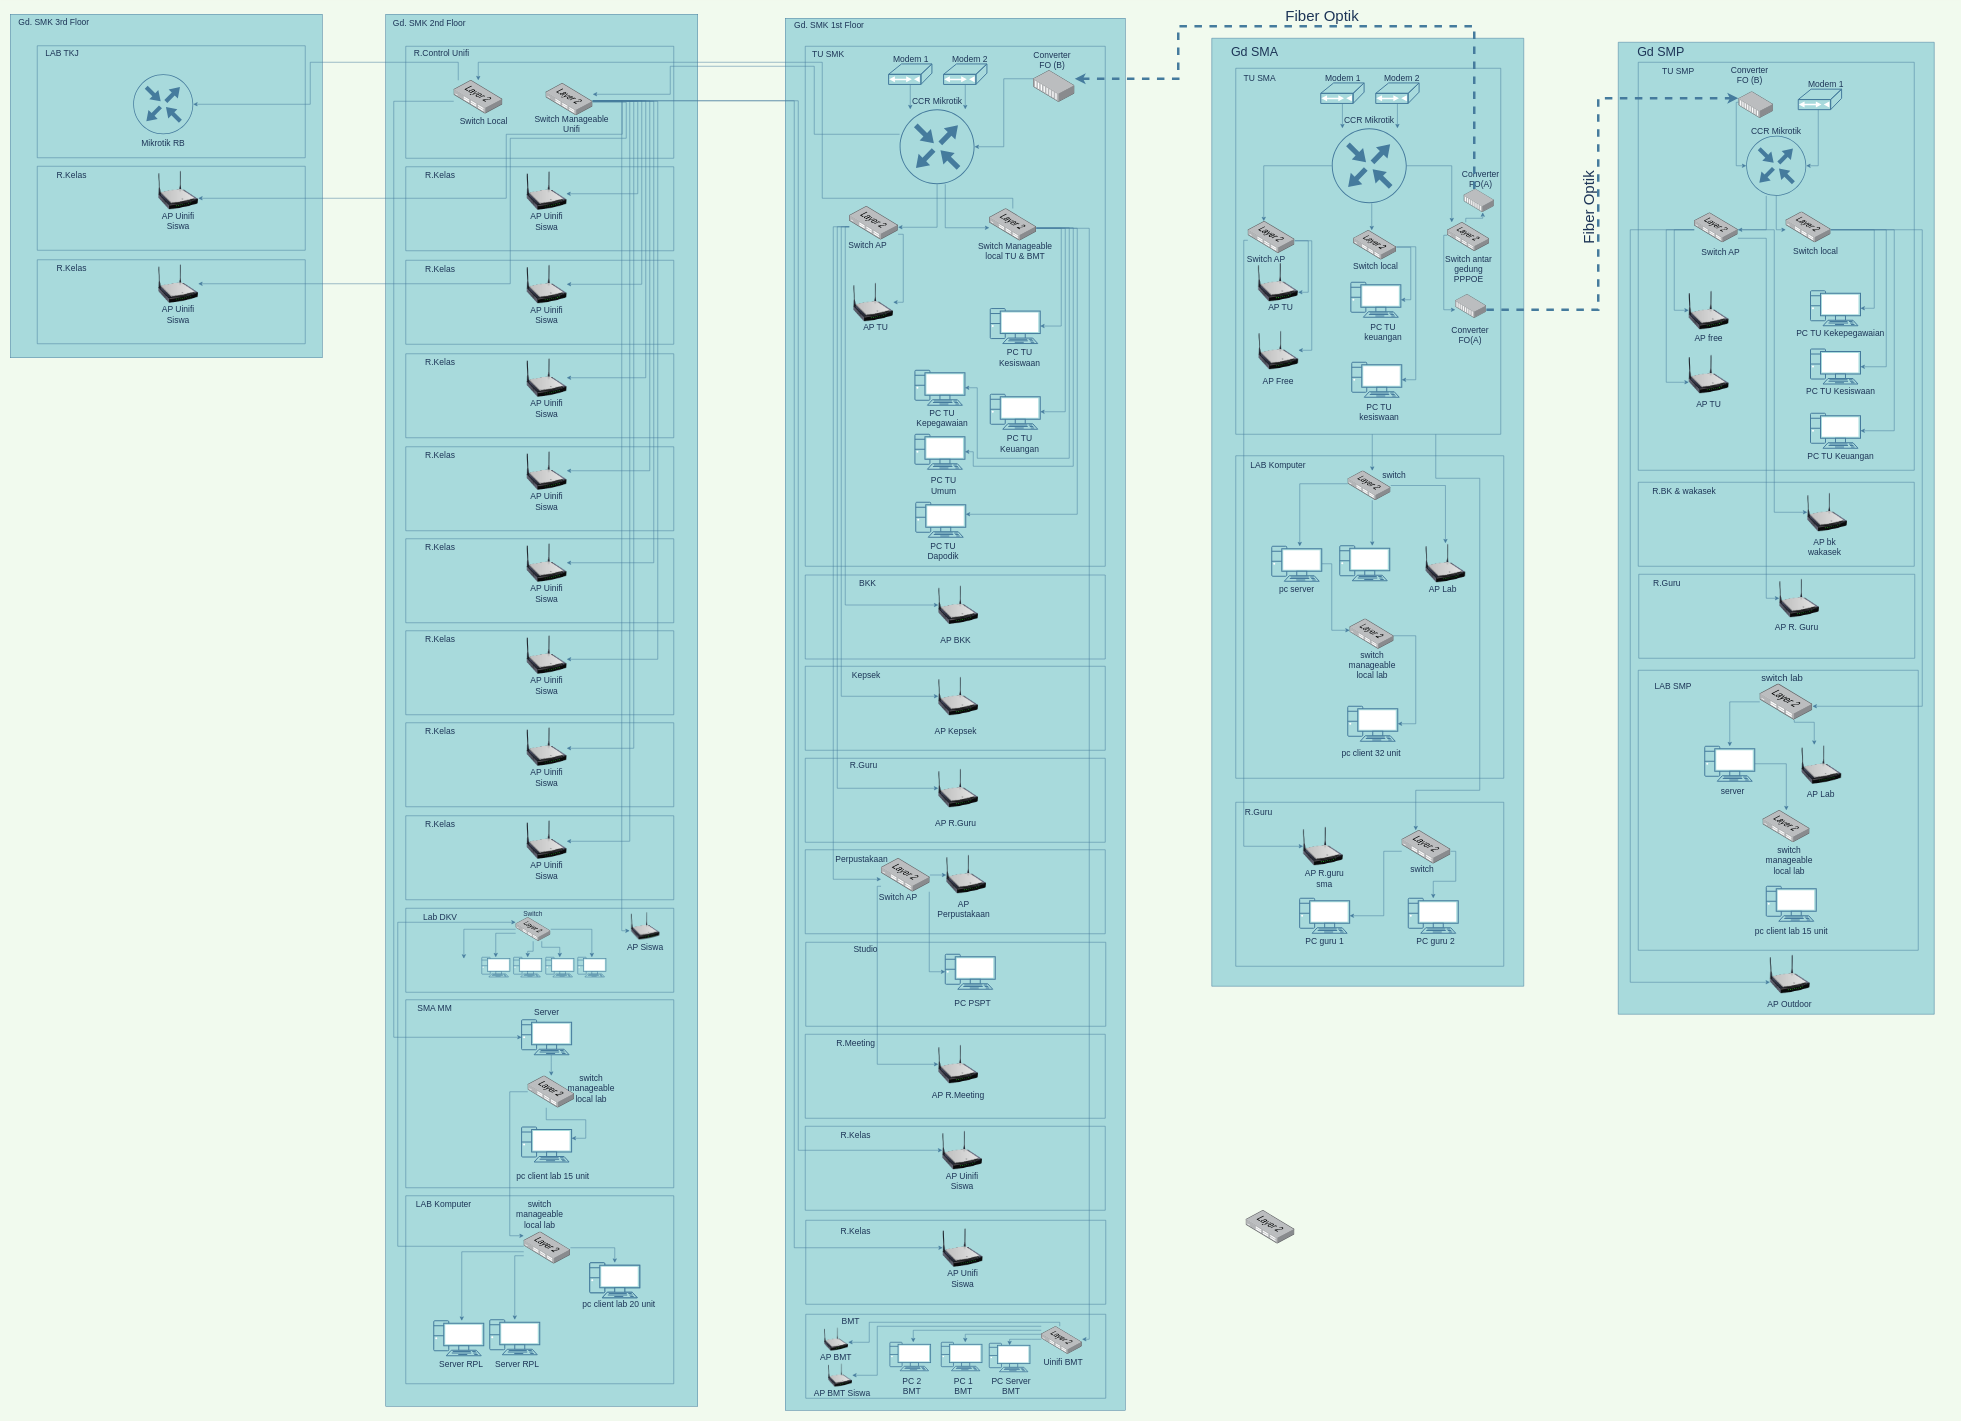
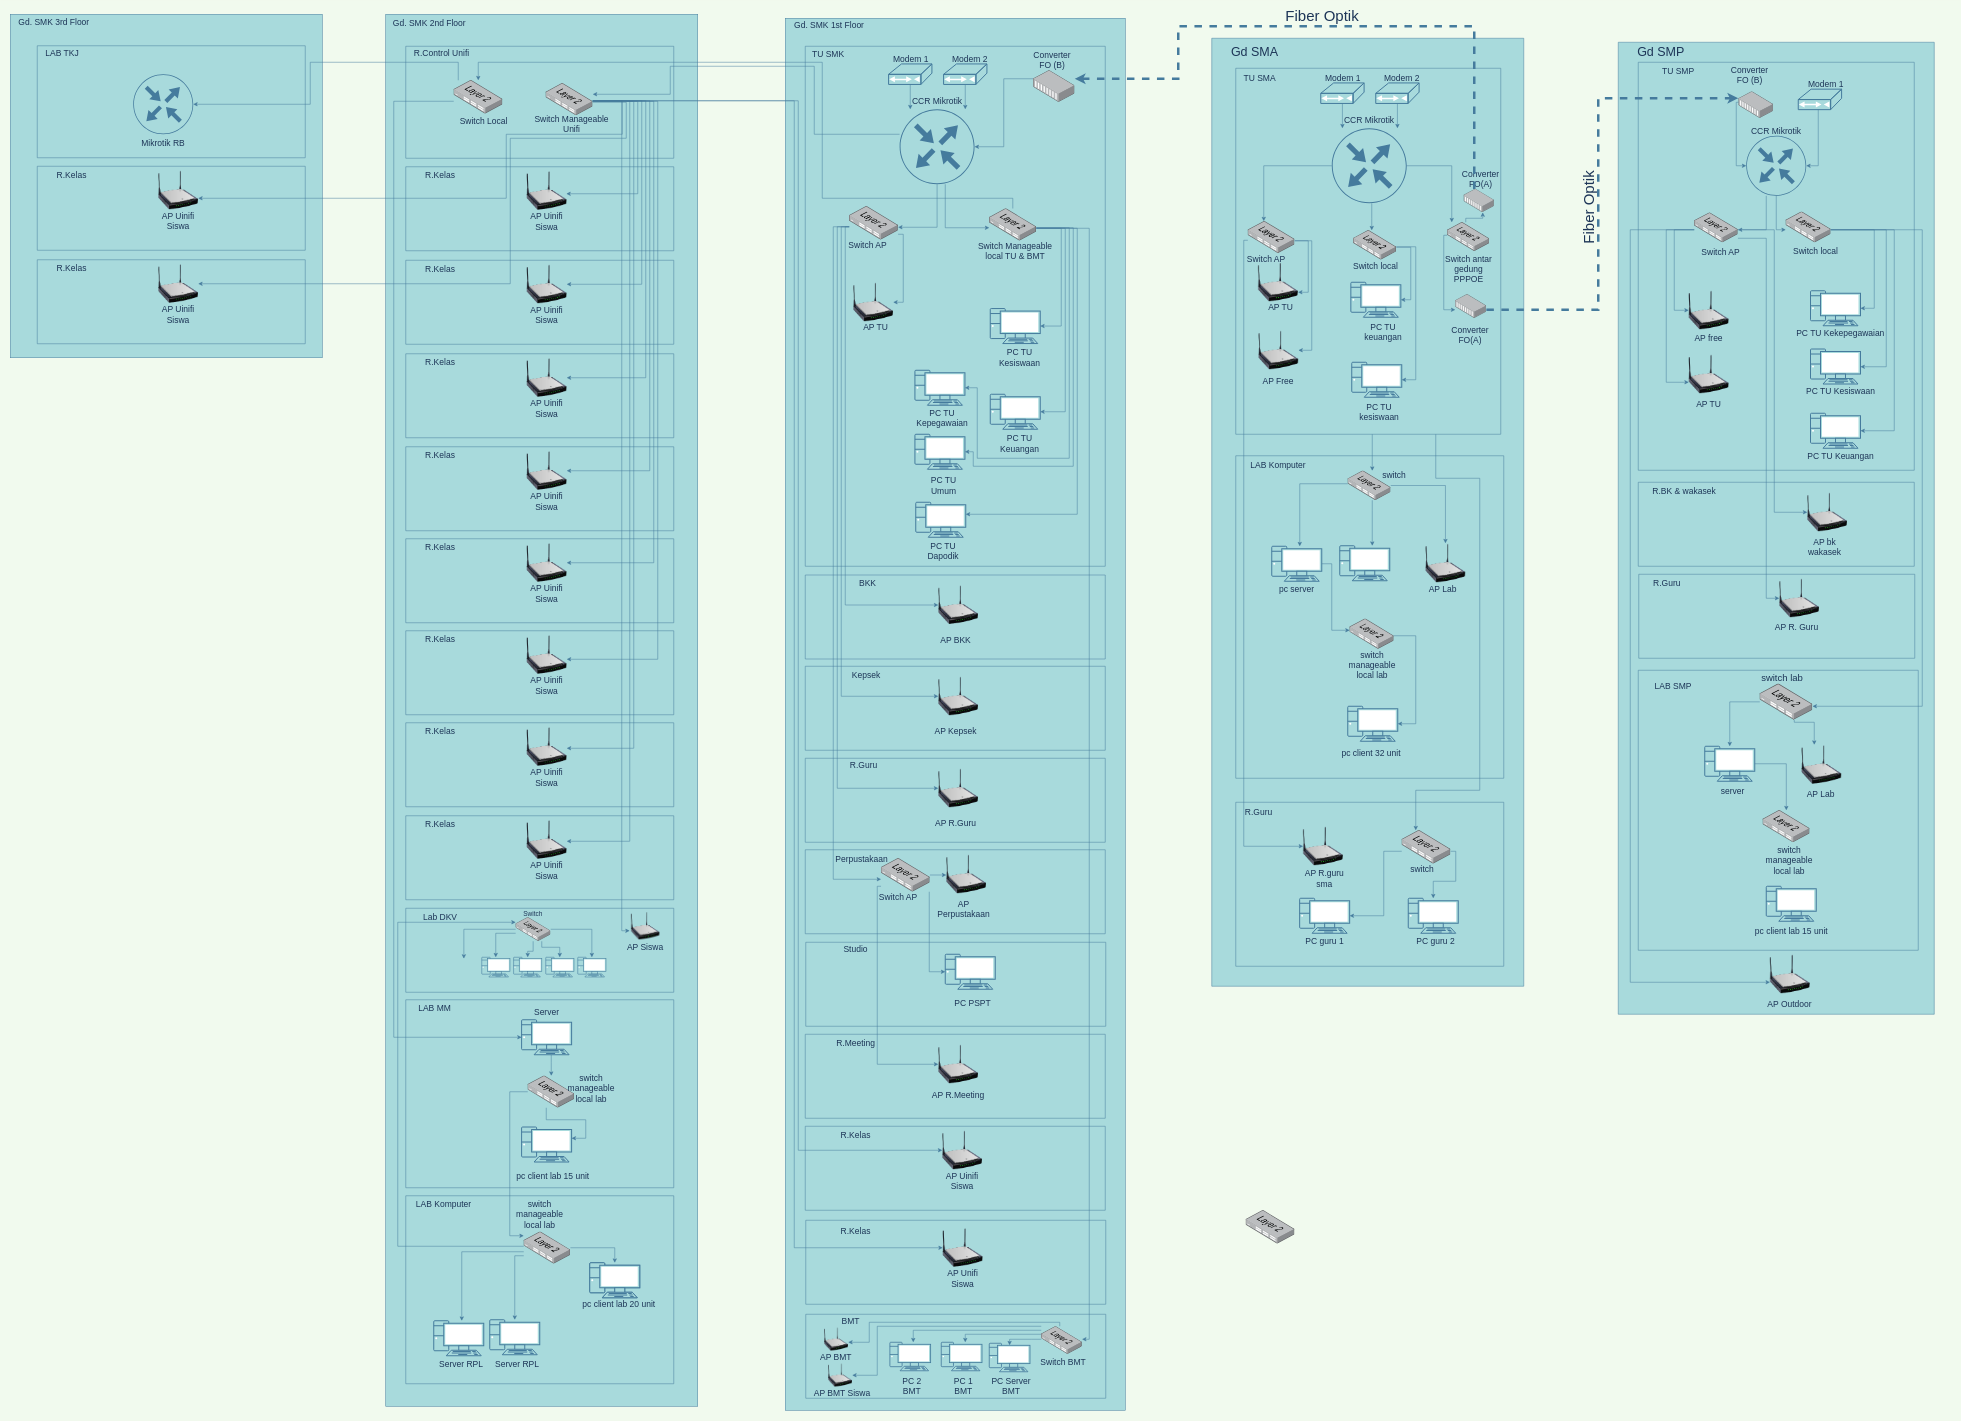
node "Studio": moved (866, 949) -> (856, 949)
node "SMA MM": label "SMA MM" -> "LAB MM"
node "Uinifi BMT": label "Uinifi BMT" -> "Switch BMT"
